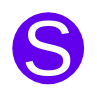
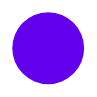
node "S": removed
